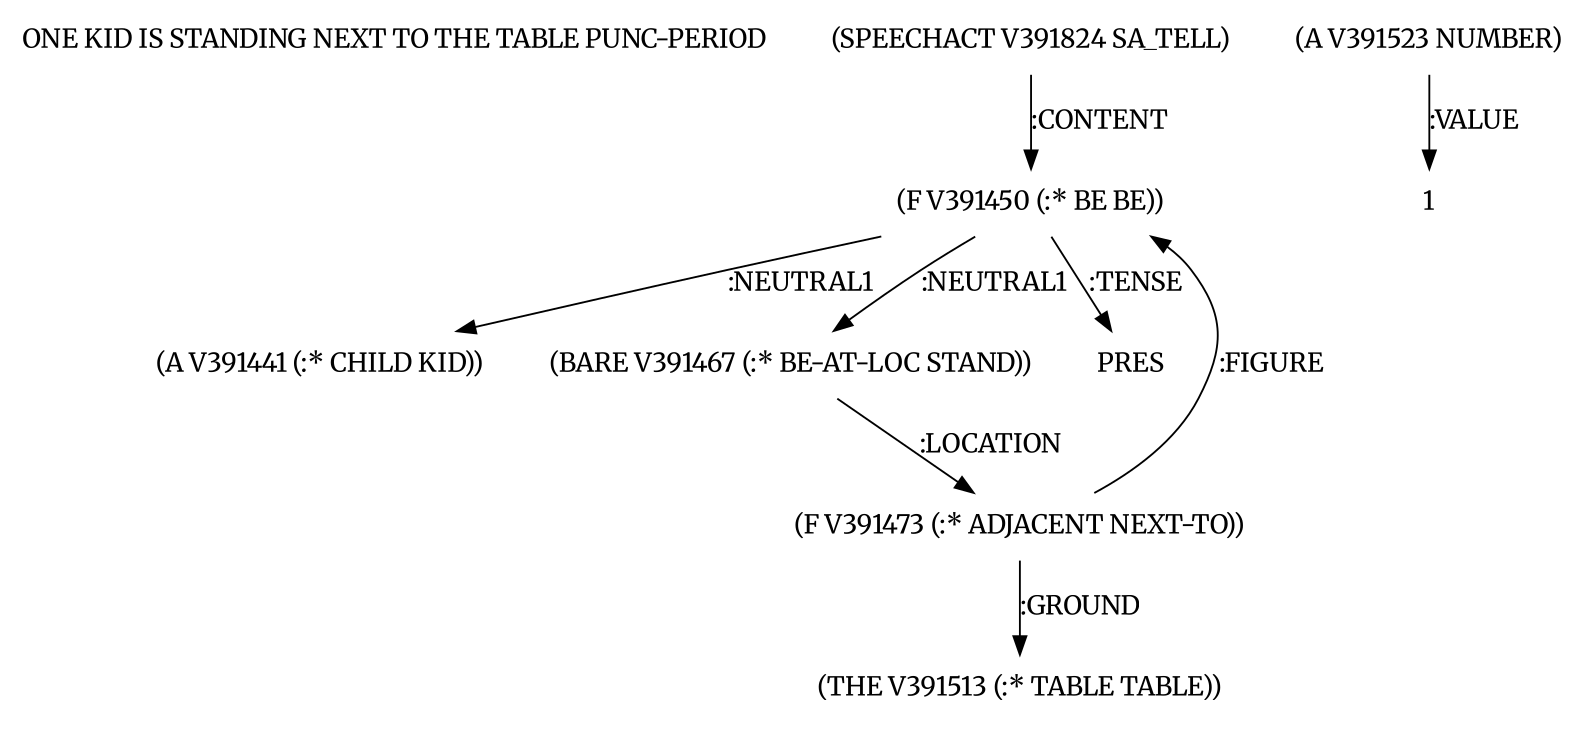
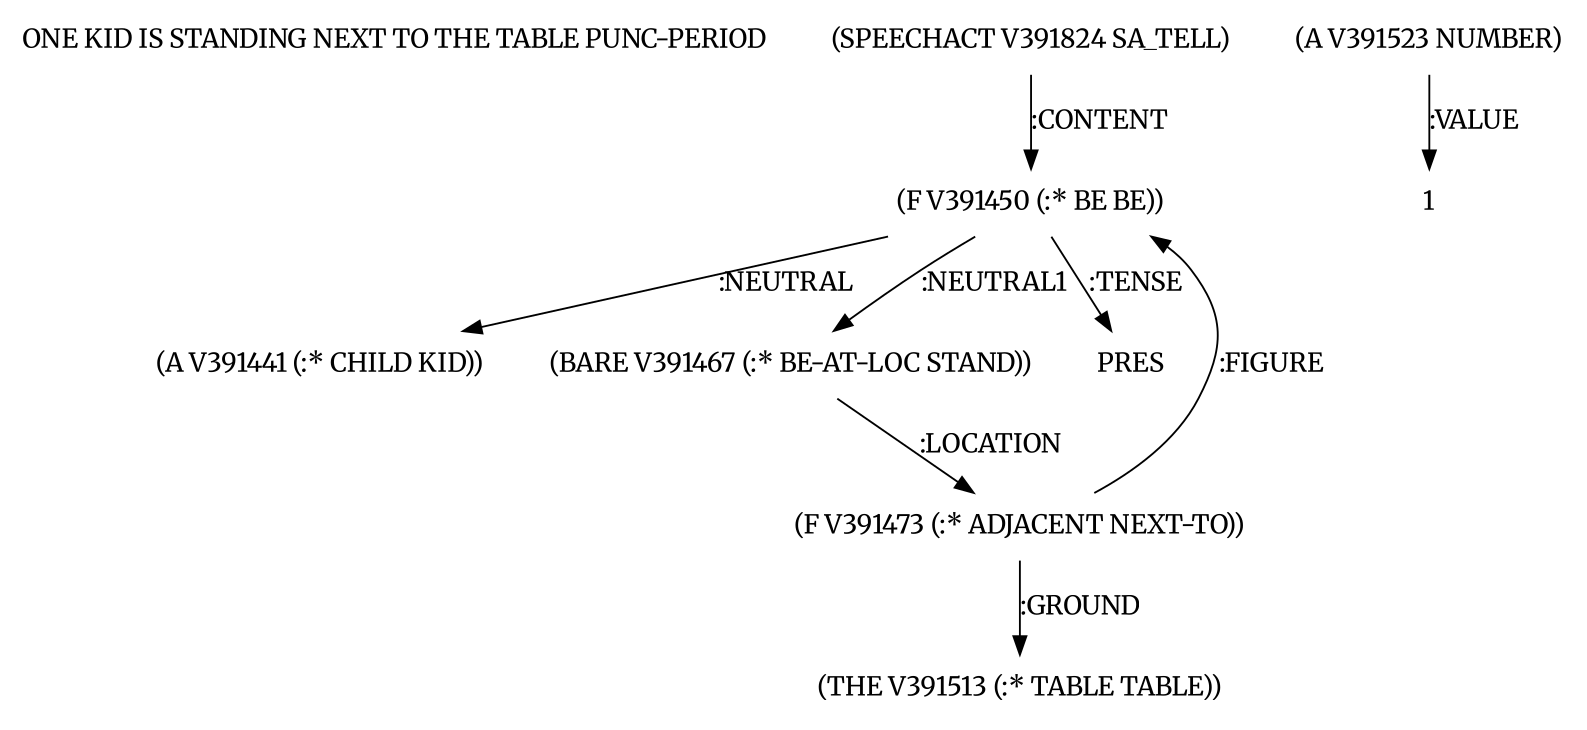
edge "(F V391450 (:* BE BE))" -> "(A V391441 (:* CHILD KID))": label ":NEUTRAL1" -> ":NEUTRAL"
